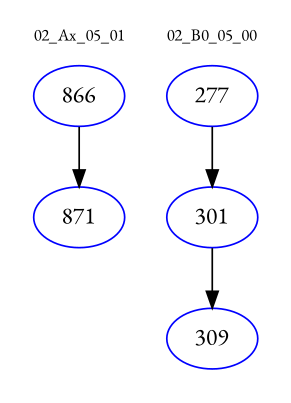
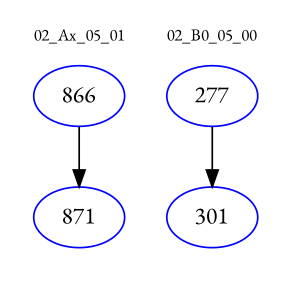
node "309": removed
